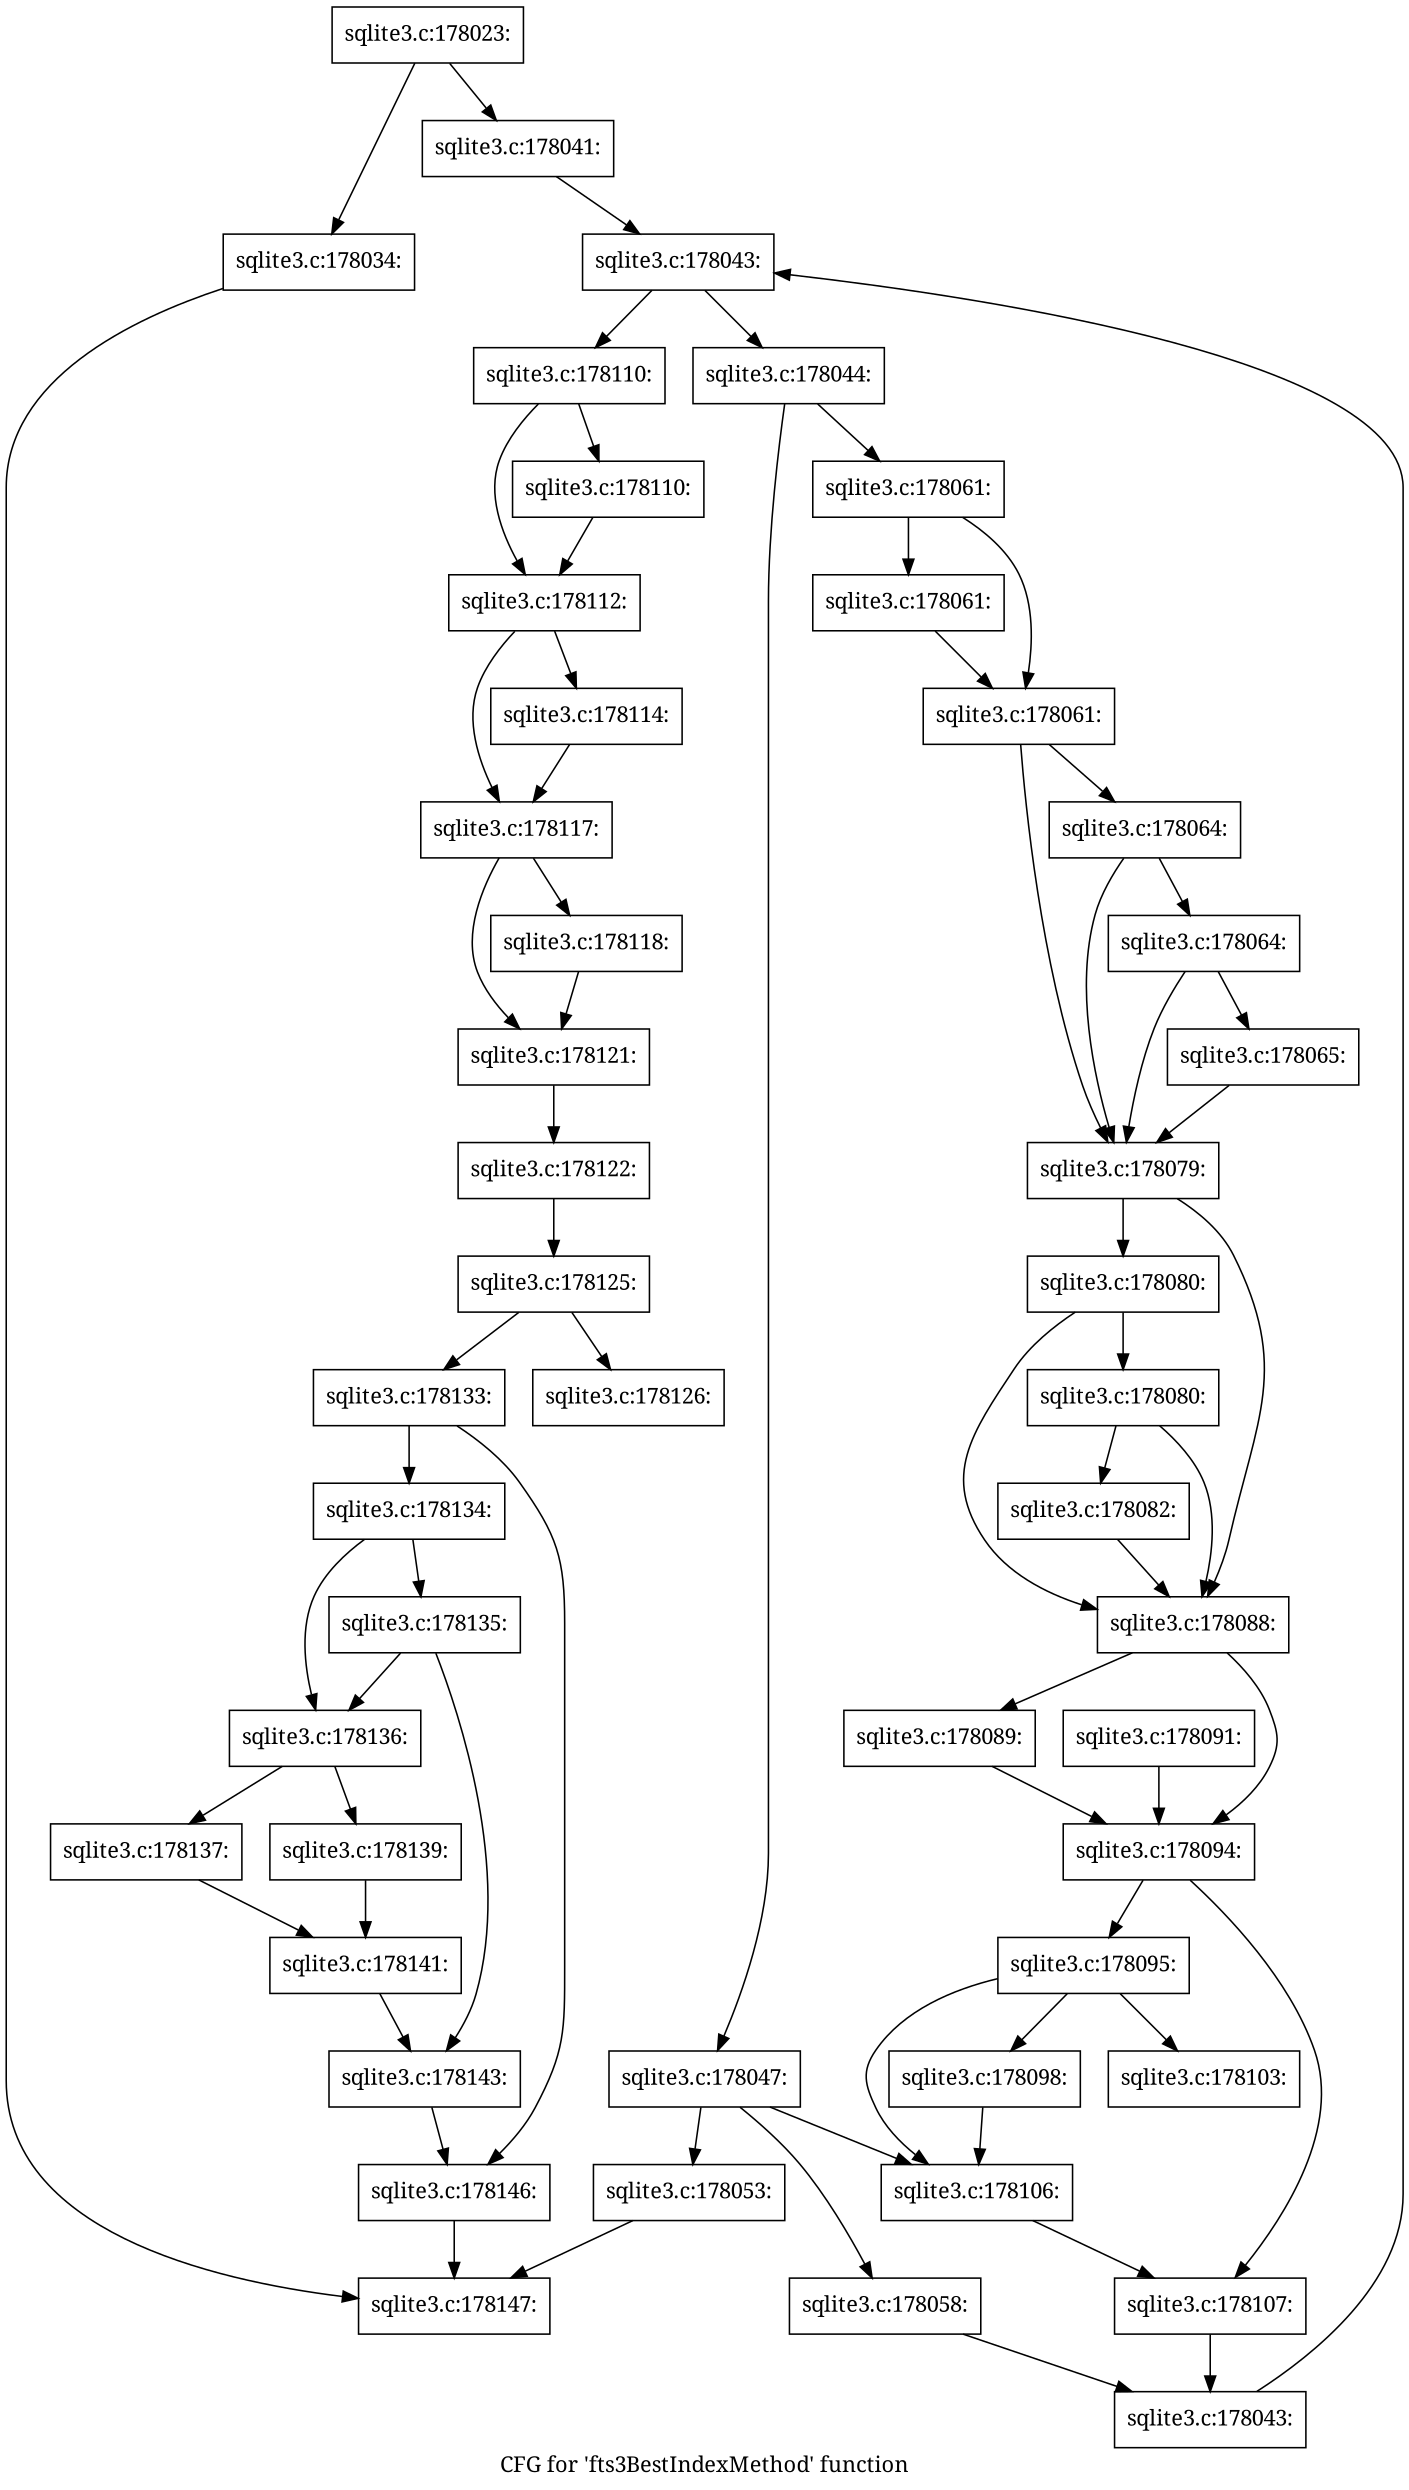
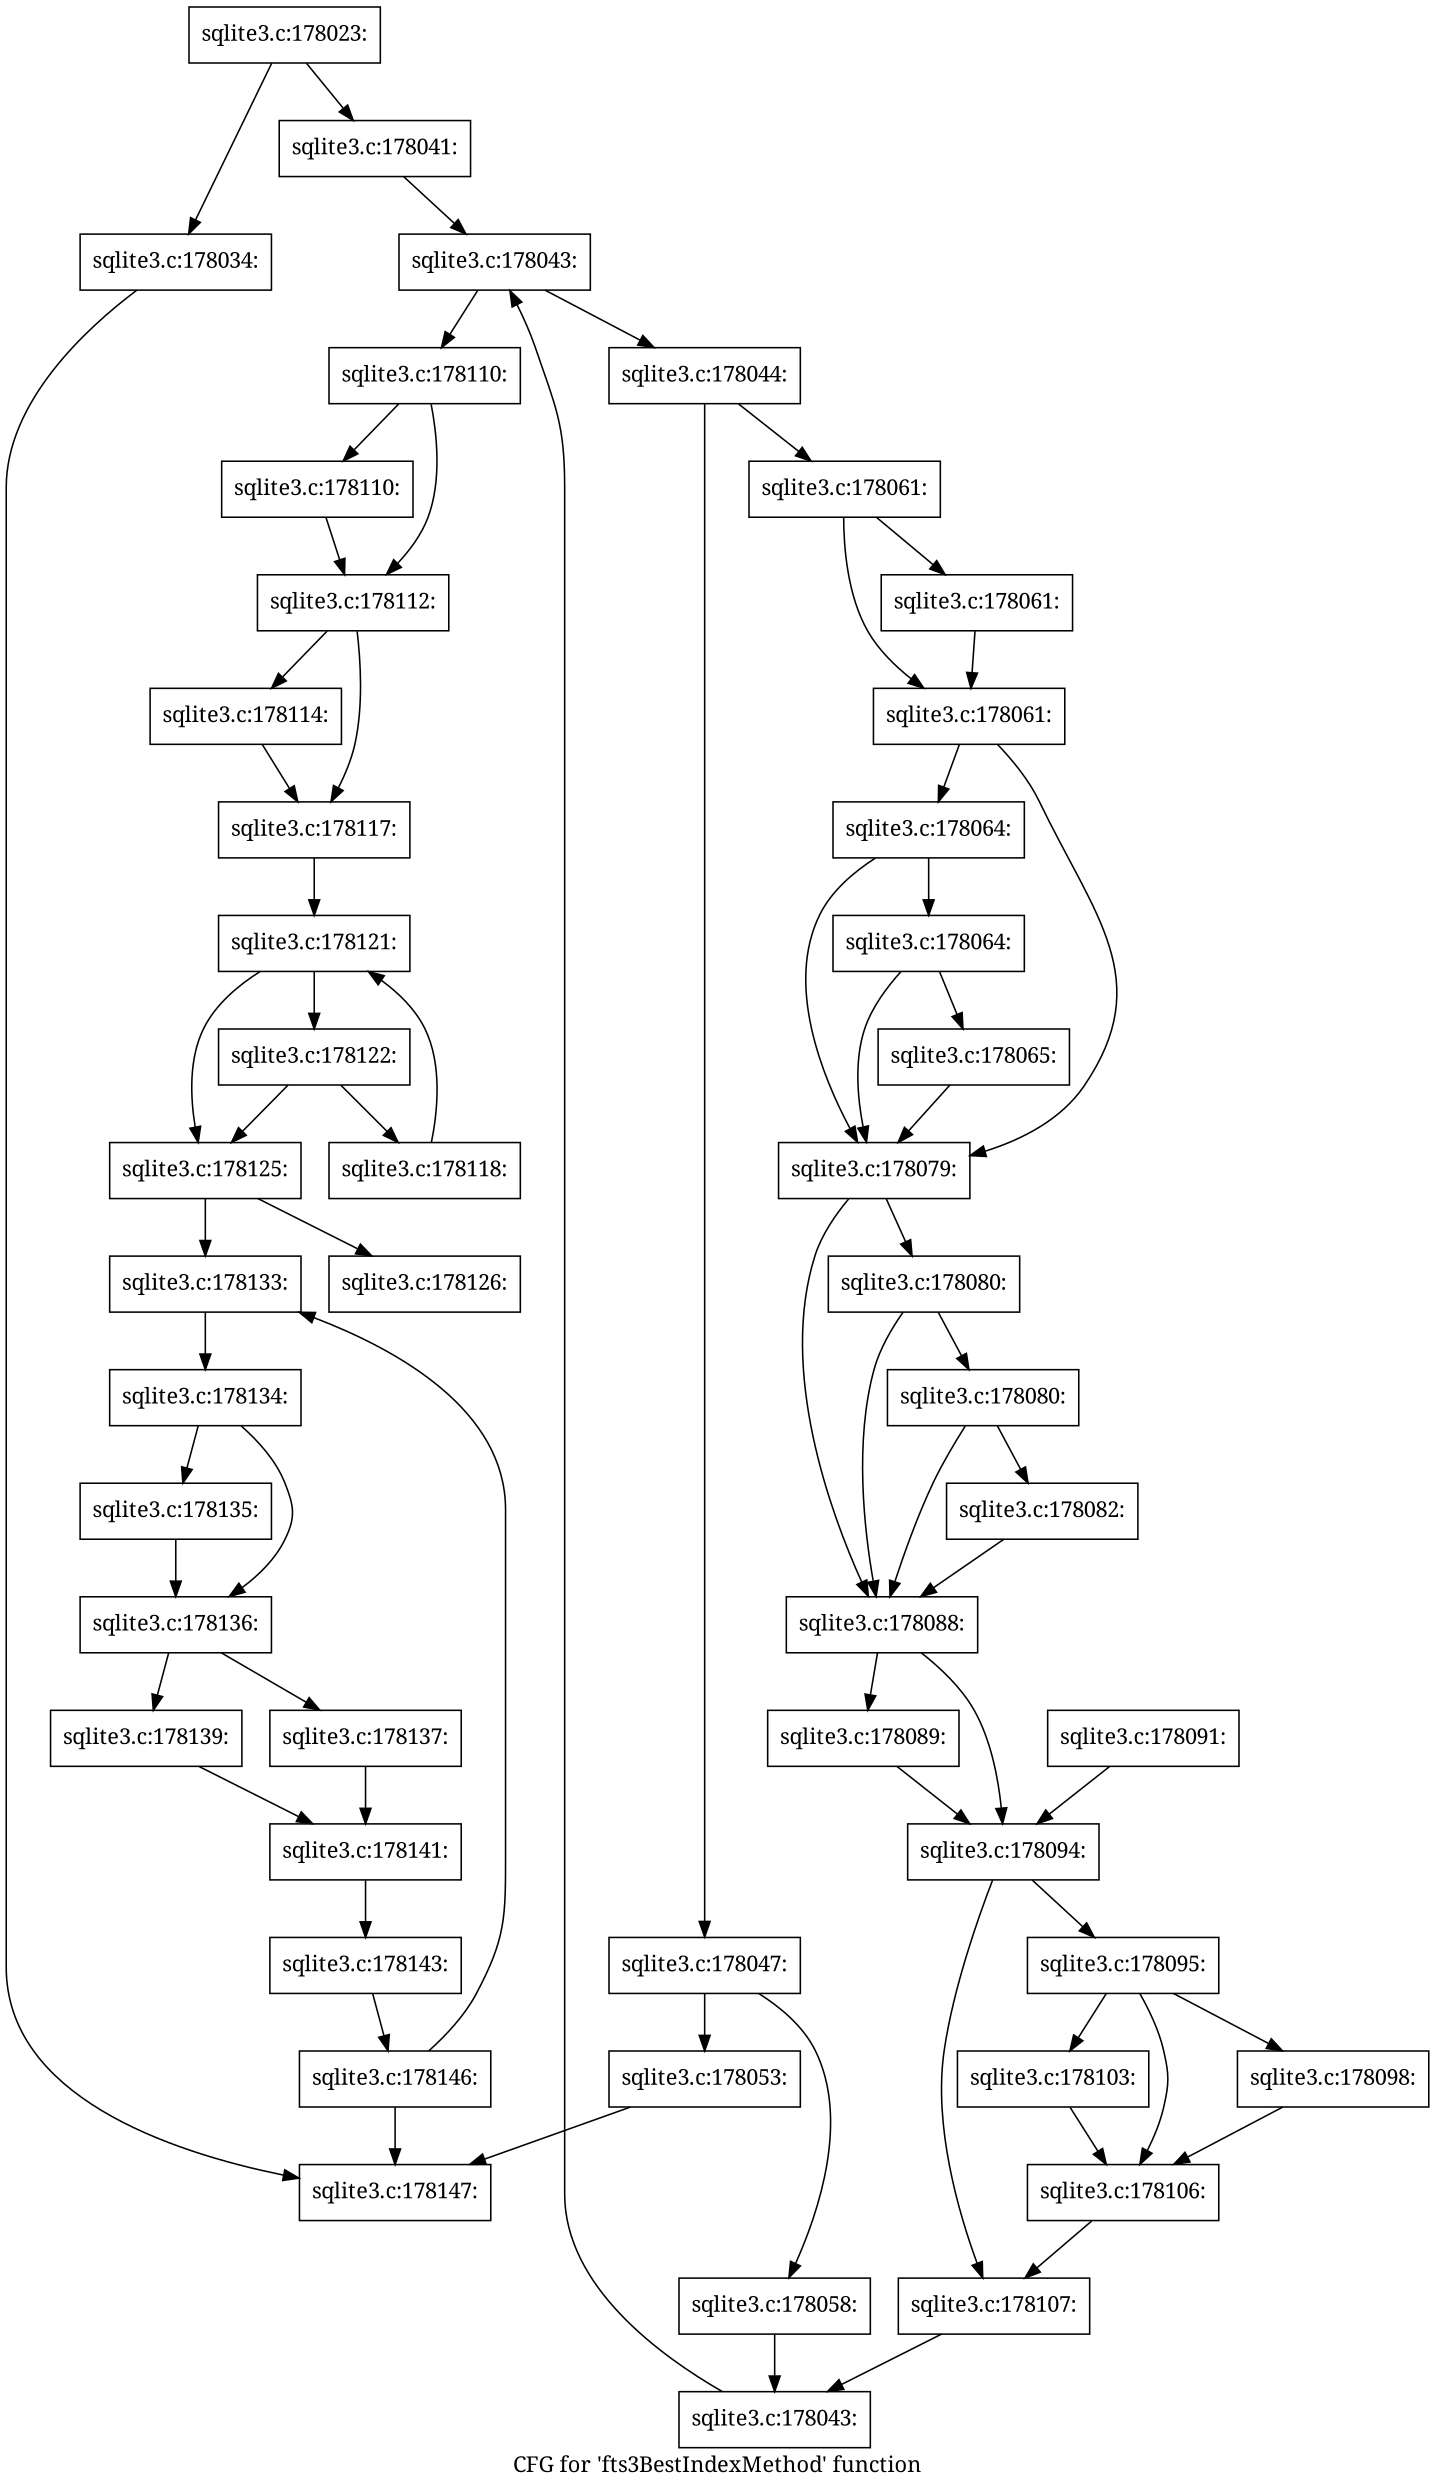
edge "sqlite3.c:178117:" -> "sqlite3.c:178118:": now "sqlite3.c:178122:" -> "sqlite3.c:178118:"
edge "sqlite3.c:178121:" -> "sqlite3.c:178125:": added
edge "sqlite3.c:178133:" -> "sqlite3.c:178146:": reversed
edge "sqlite3.c:178135:" -> "sqlite3.c:178143:": removed
edge "sqlite3.c:178047:" -> "sqlite3.c:178106:": now "sqlite3.c:178103:" -> "sqlite3.c:178106:"
